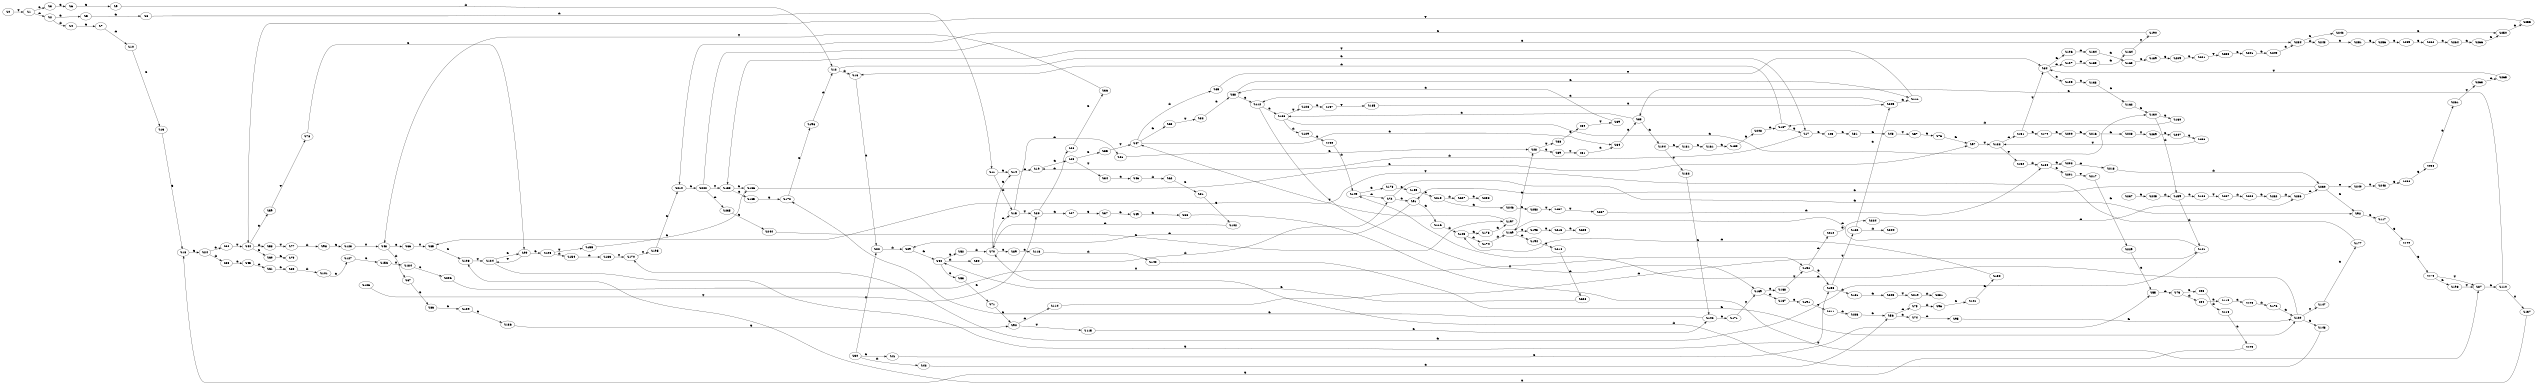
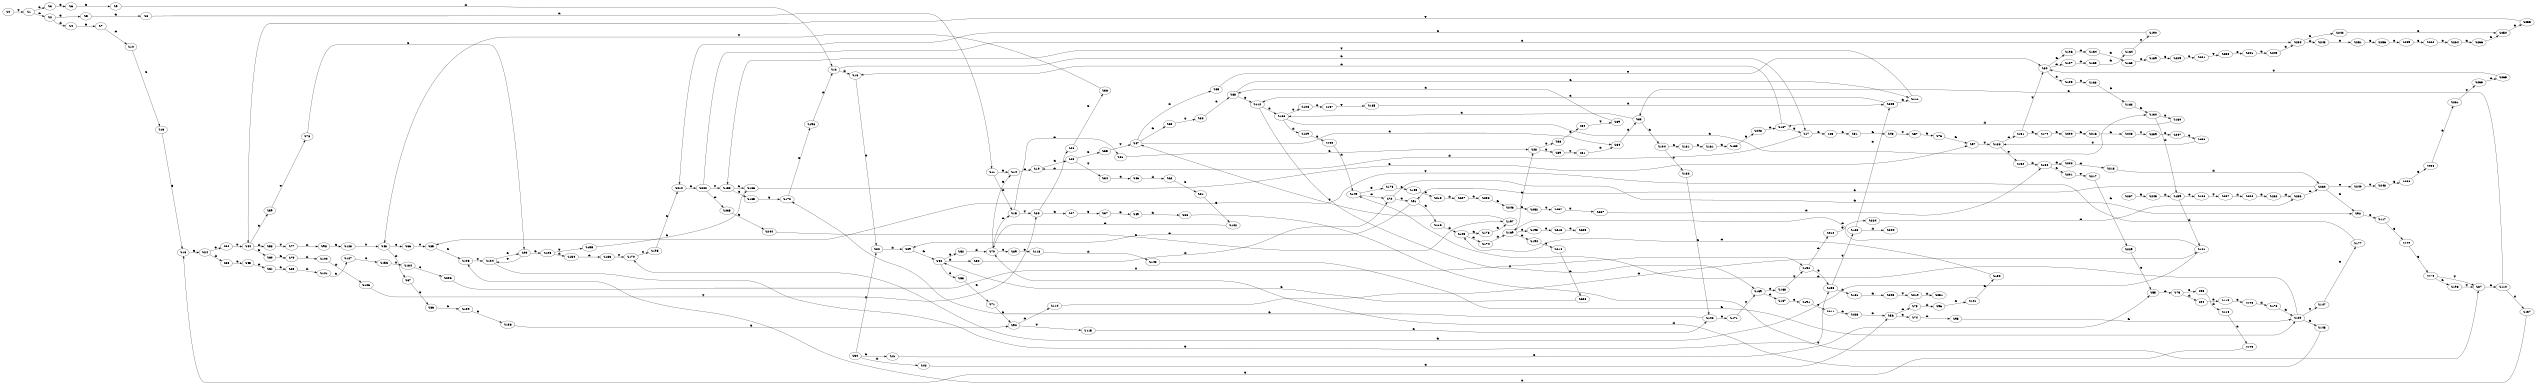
edge "S215" -> "S246": now "S238" -> "S246"
node "S100": added
